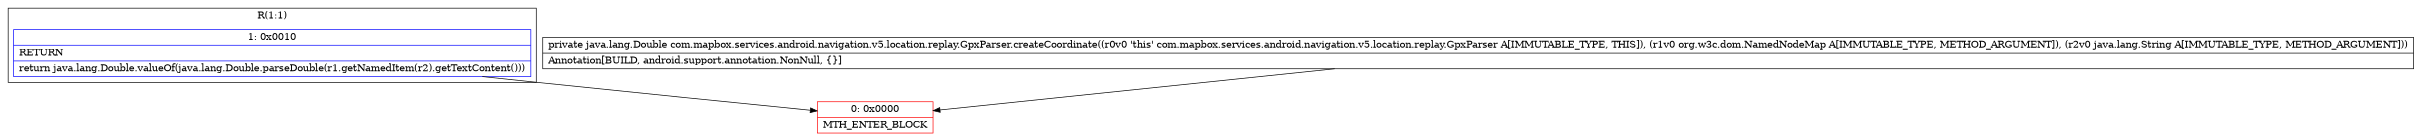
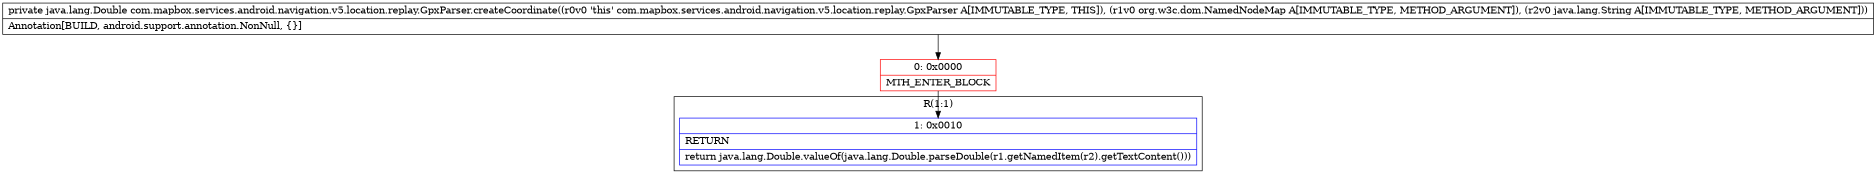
edge "1: 0x0010" -> "0: 0x0000": reversed
